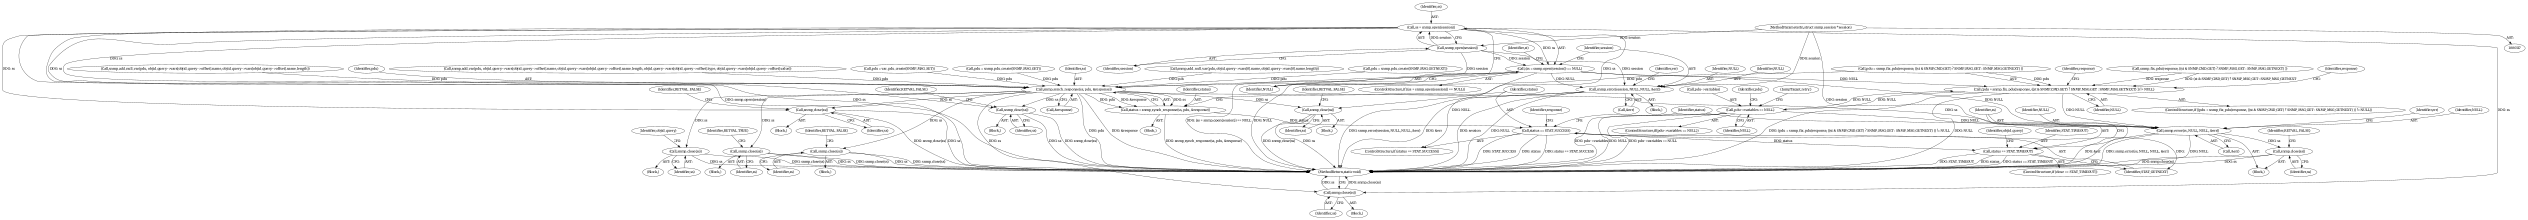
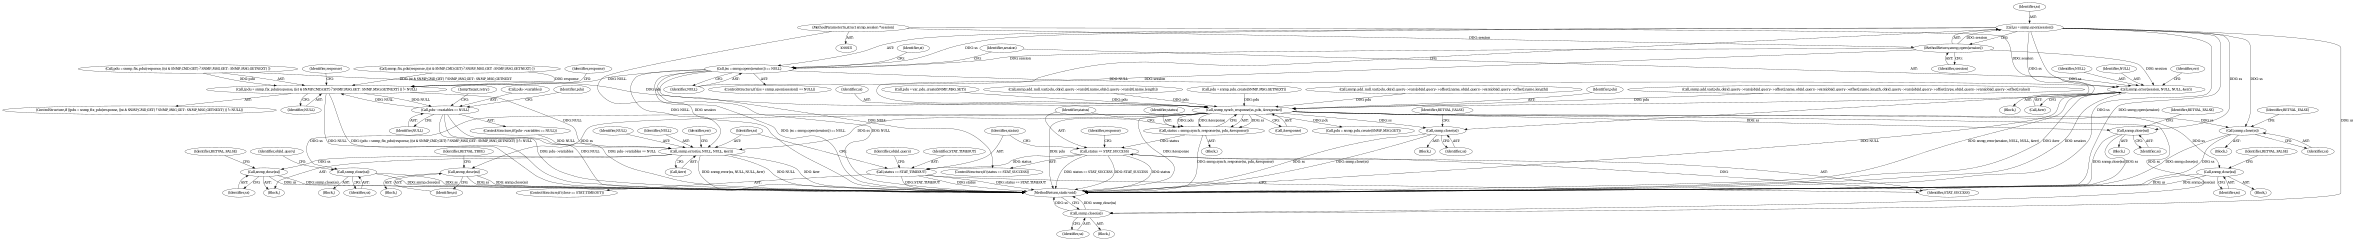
node "(Call,snmp_open(session))": label "(Call,snmp_open(session))" -> "(MethodReturn,snmp_open(session))"
edge "(Call,pdu = snmp_pdu_create(SNMP_MSG_GET))" -> "(Call,snmp_synch_response(ss, pdu, &response))": reversed
edge "(Call,pdu->variables == NULL)" -> "(Call,snmp_error(ss, NULL, NULL, &err))": now "(ControlStructure,if(pdu->variables == NULL))" -> "(Call,snmp_error(ss, NULL, NULL, &err))"
node "(Identifier,STAT_GETNEXT)": label "(Identifier,STAT_GETNEXT)" -> "(Identifier,STAT_SUCCESS)"
